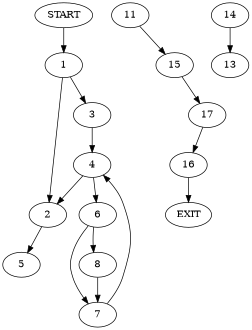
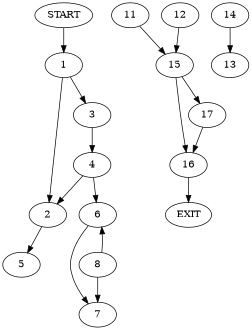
node "12": added
edge "15" -> "16": added
edge "6" -> "8": reversed
edge "7" -> "4": removed
